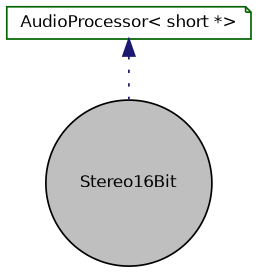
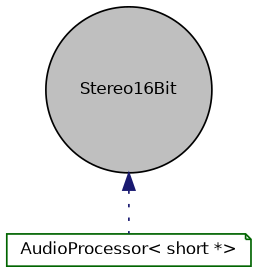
edge "Stereo16Bit" -> "AudioProcessor< short *>": reversed
